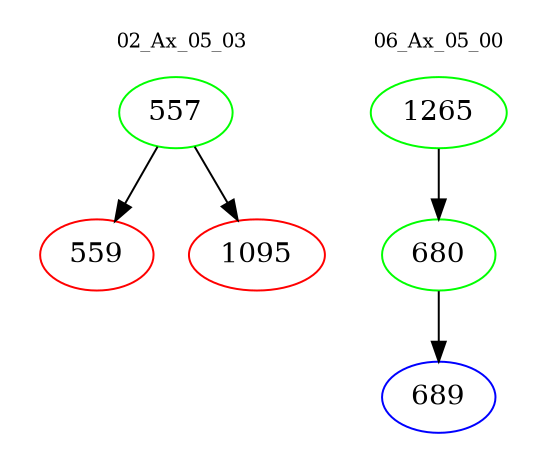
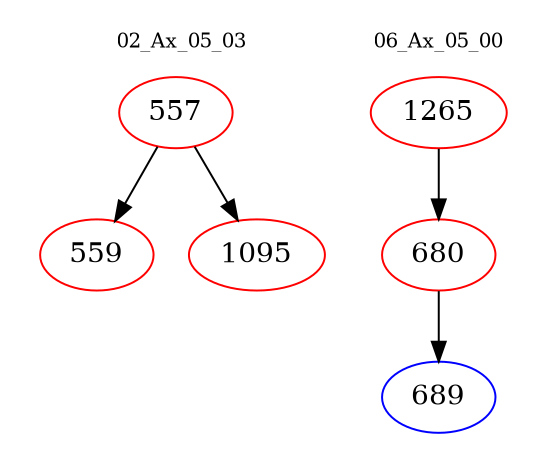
node "557": color green -> red
node "1265": color green -> red
node "680": color green -> red
